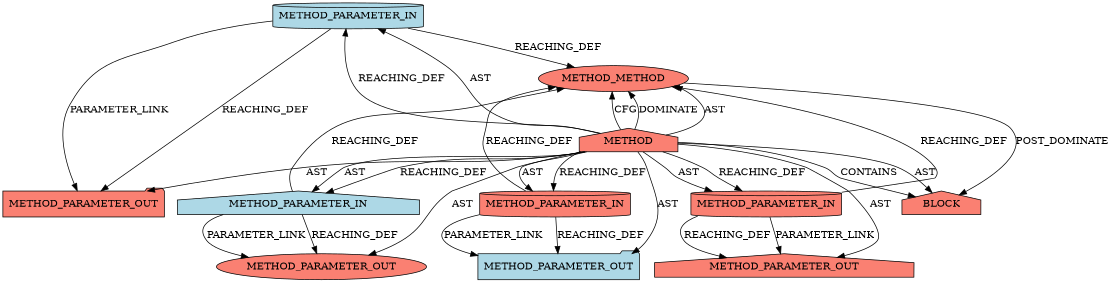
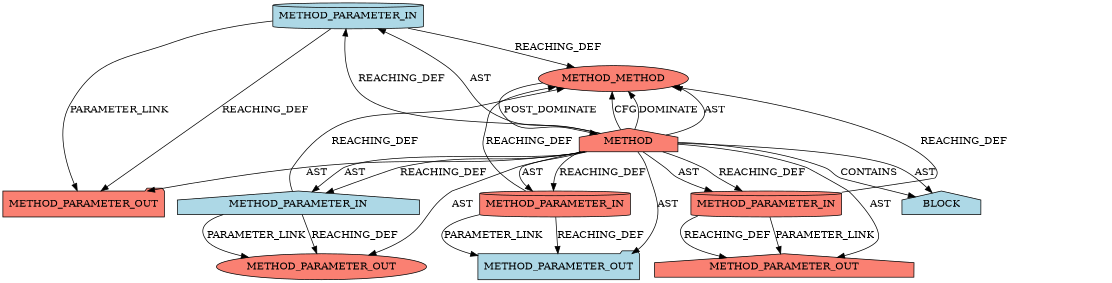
edge "METHOD_METHOD" -> "BLOCK": now "METHOD_METHOD" -> "METHOD"
node "BLOCK": fillcolor salmon -> lightblue
